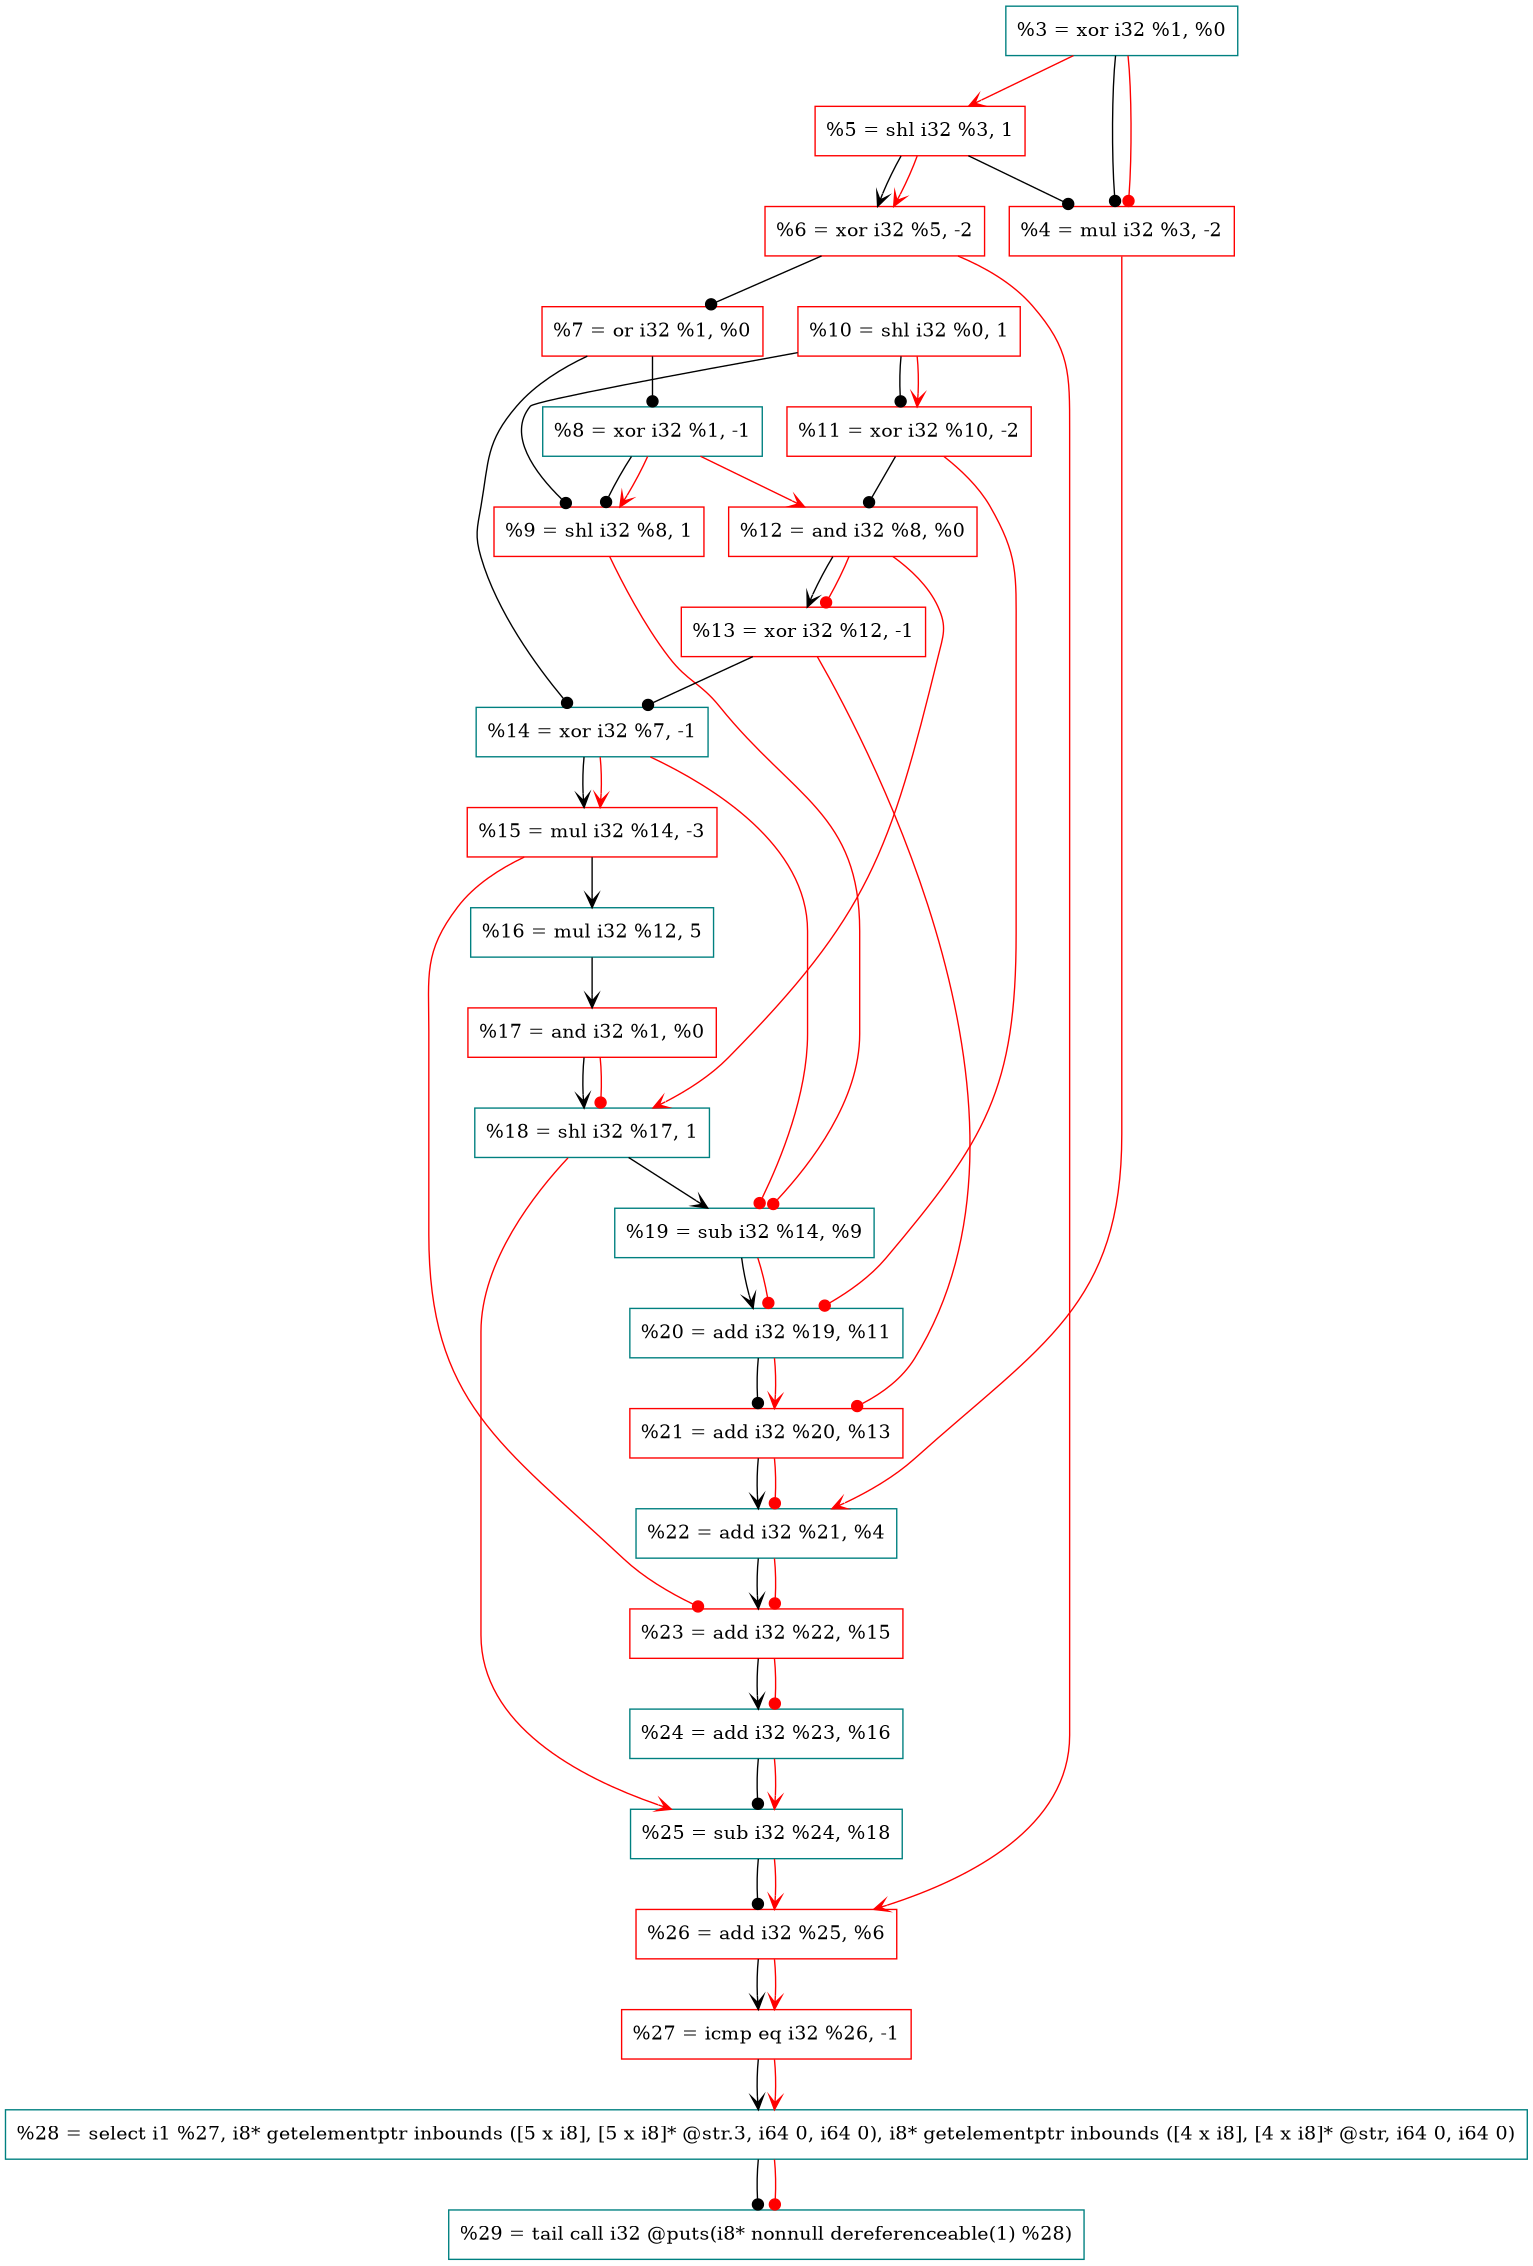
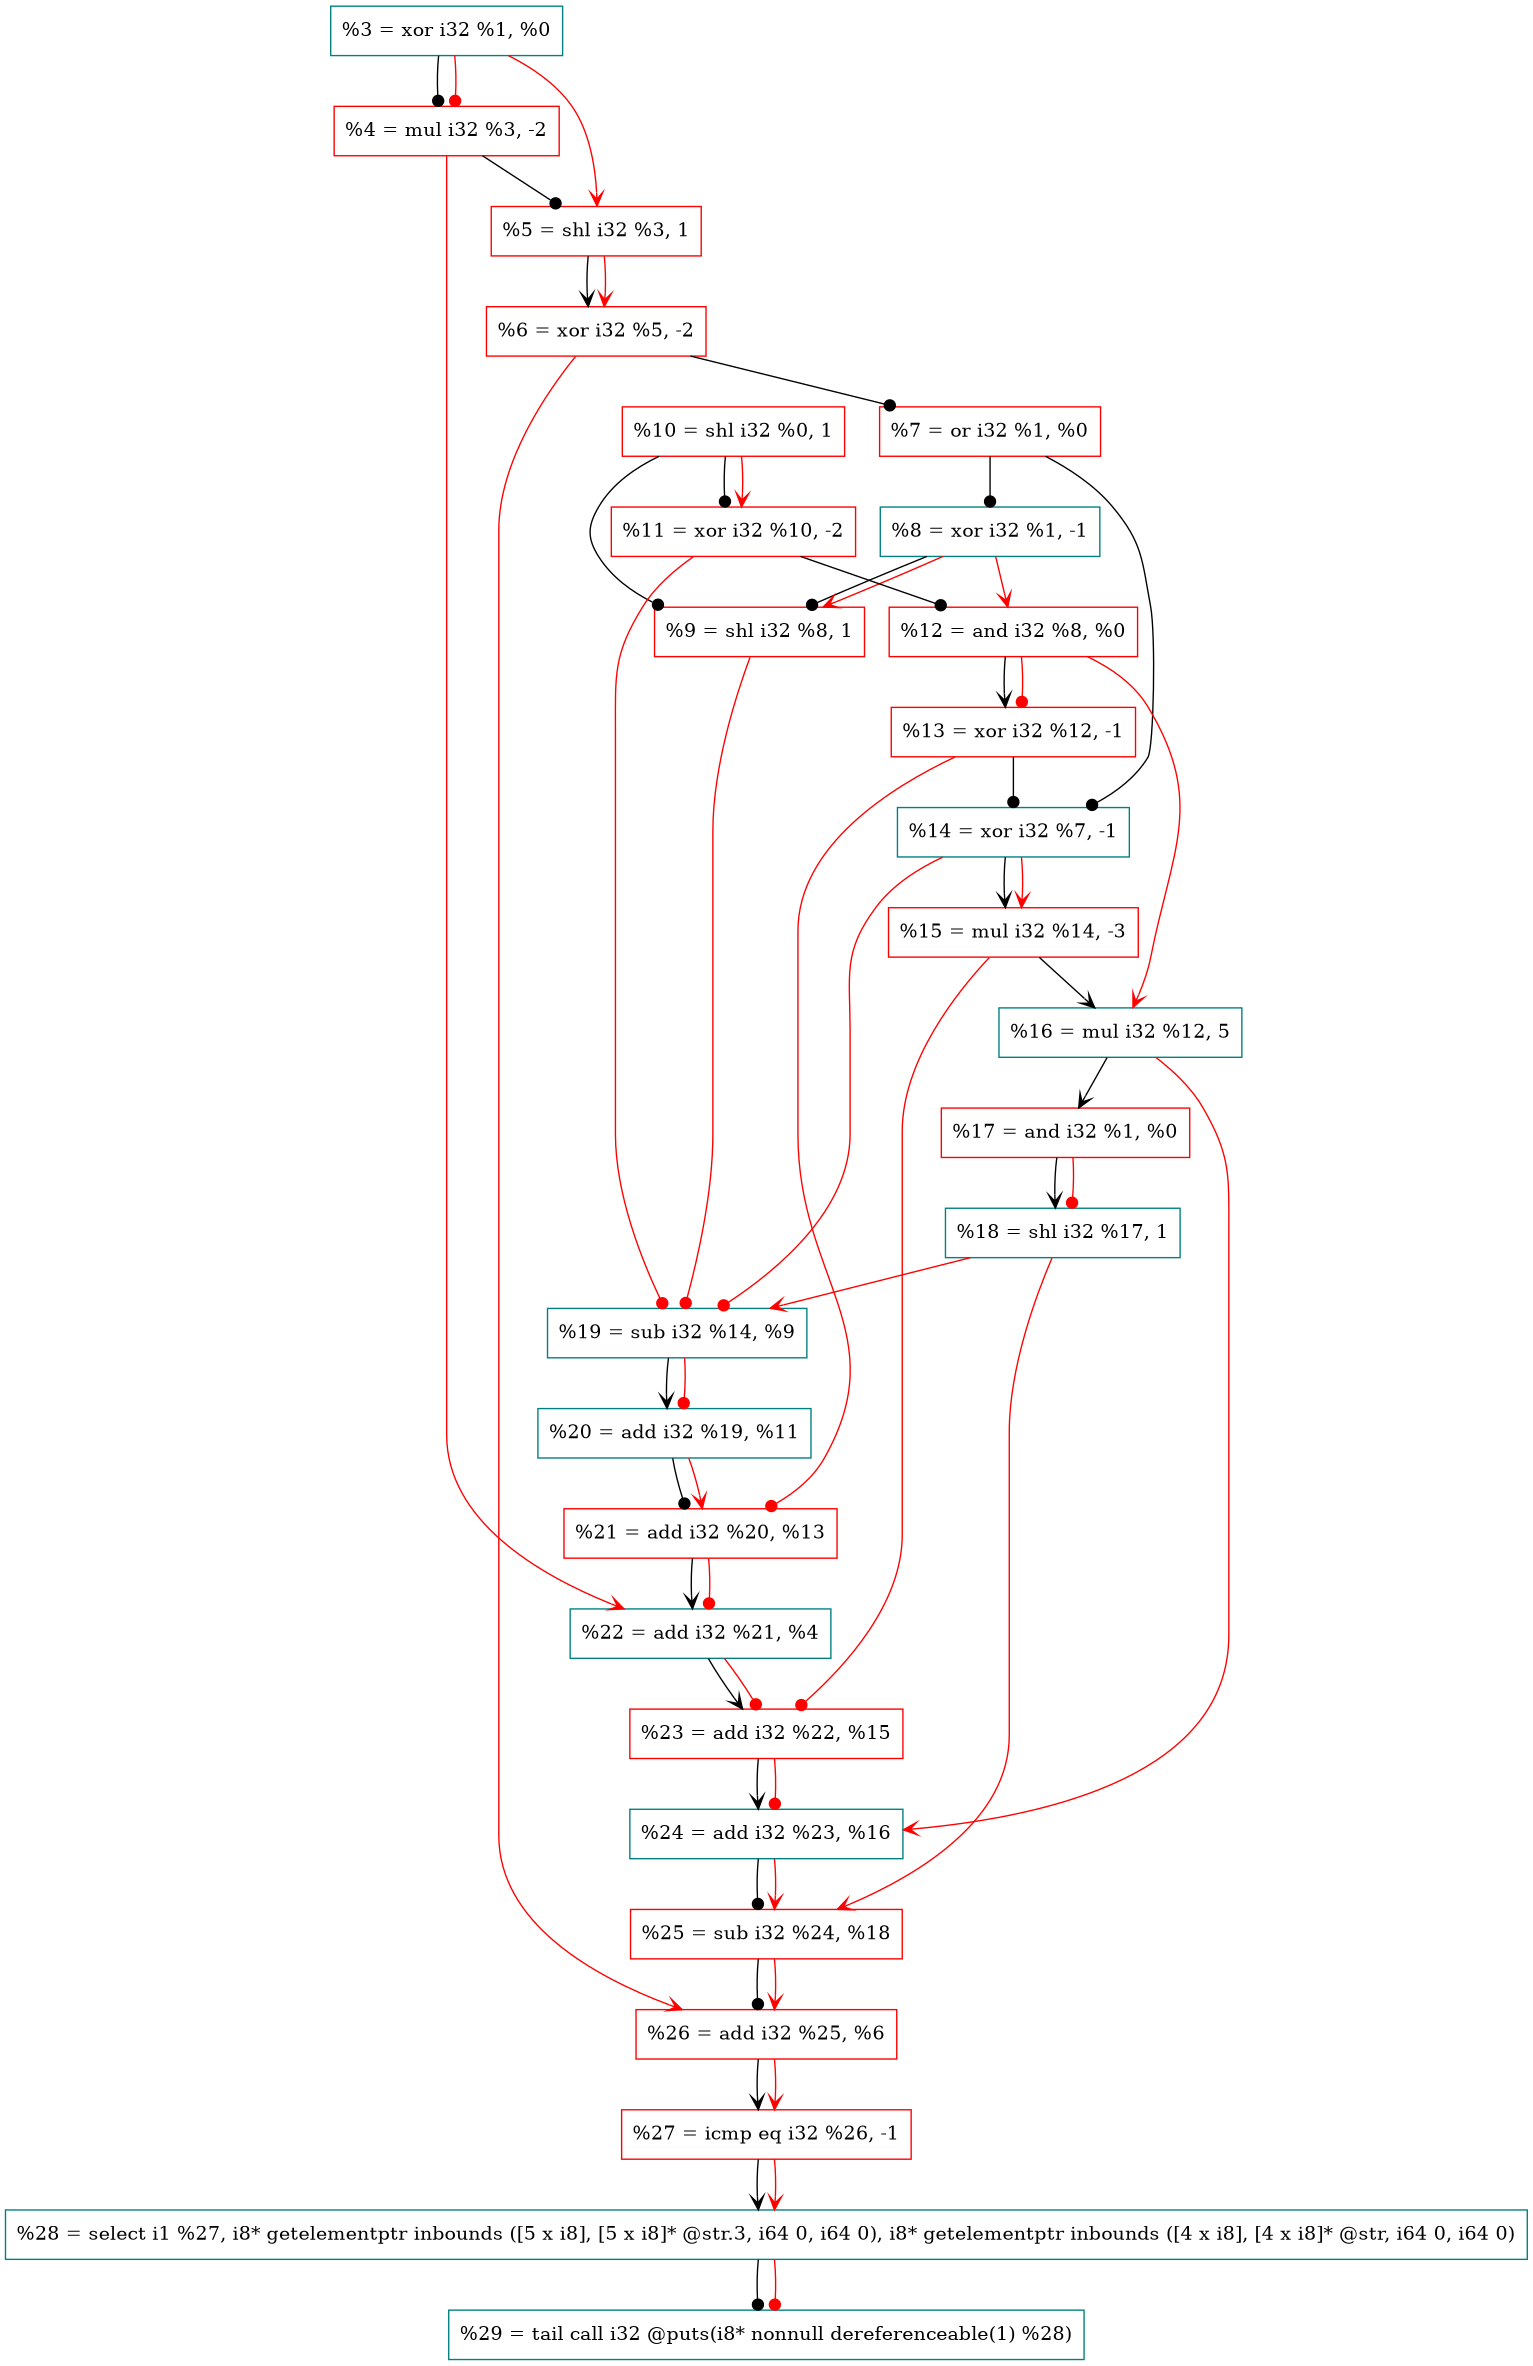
edge "%5 = shl i32 %3, 1" -> "%4 = mul i32 %3, -2": reversed
edge "%12 = and i32 %8, %0" -> "%18 = shl i32 %17, 1": now "%12 = and i32 %8, %0" -> "%16 = mul i32 %12, 5"
edge "%11 = xor i32 %10, -2" -> "%20 = add i32 %19, %11": now "%11 = xor i32 %10, -2" -> "%19 = sub i32 %14, %9"
edge "%18 = shl i32 %17, 1" -> "%19 = sub i32 %14, %9": color black -> red
edge "%16 = mul i32 %12, 5" -> "%24 = add i32 %23, %16": added
node "%25 = sub i32 %24, %18": color teal -> red
